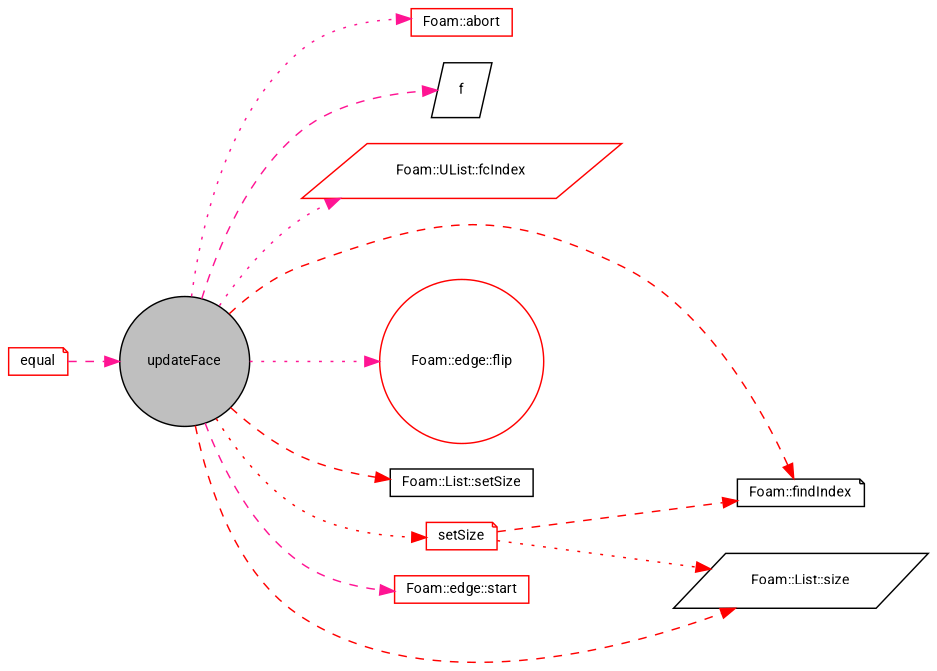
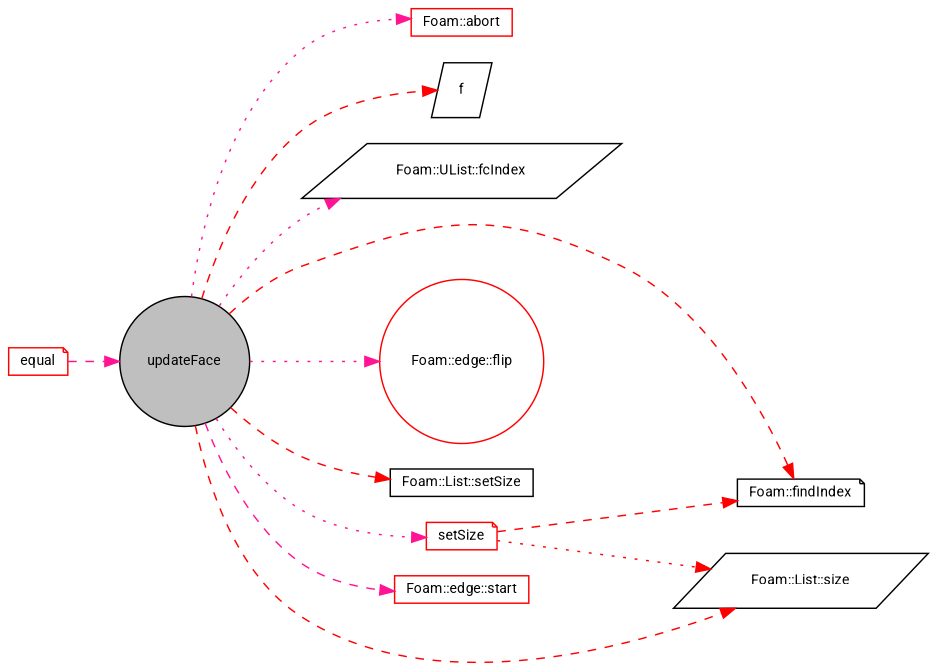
edge "updateFace" -> "f": color deeppink -> red
node "Foam::UList::fcIndex": color red -> black
edge "updateFace" -> "setSize": color red -> deeppink
